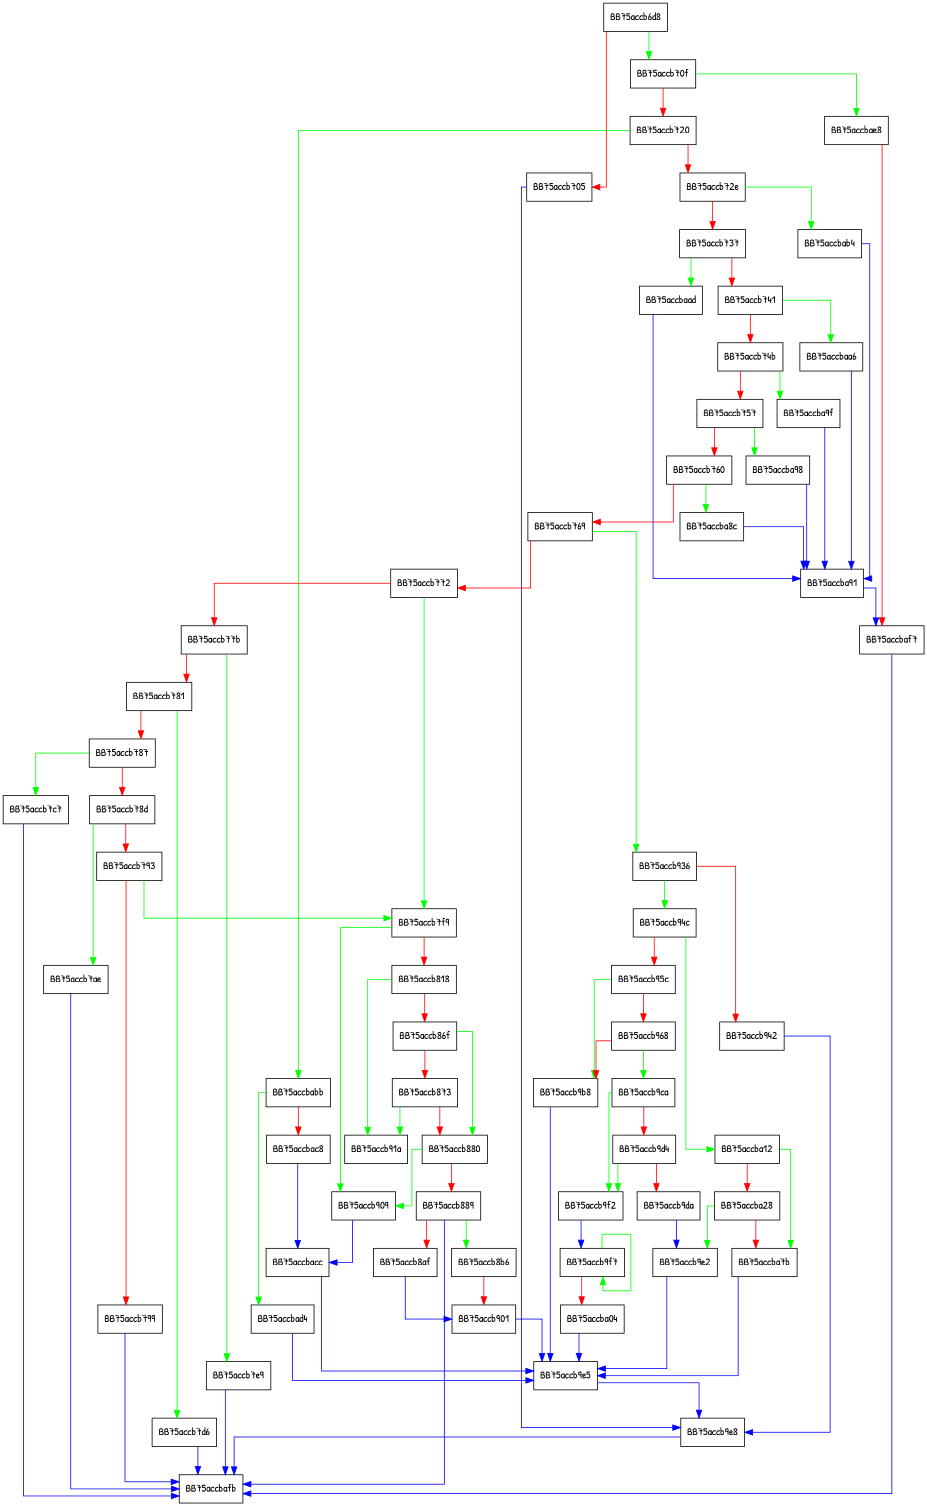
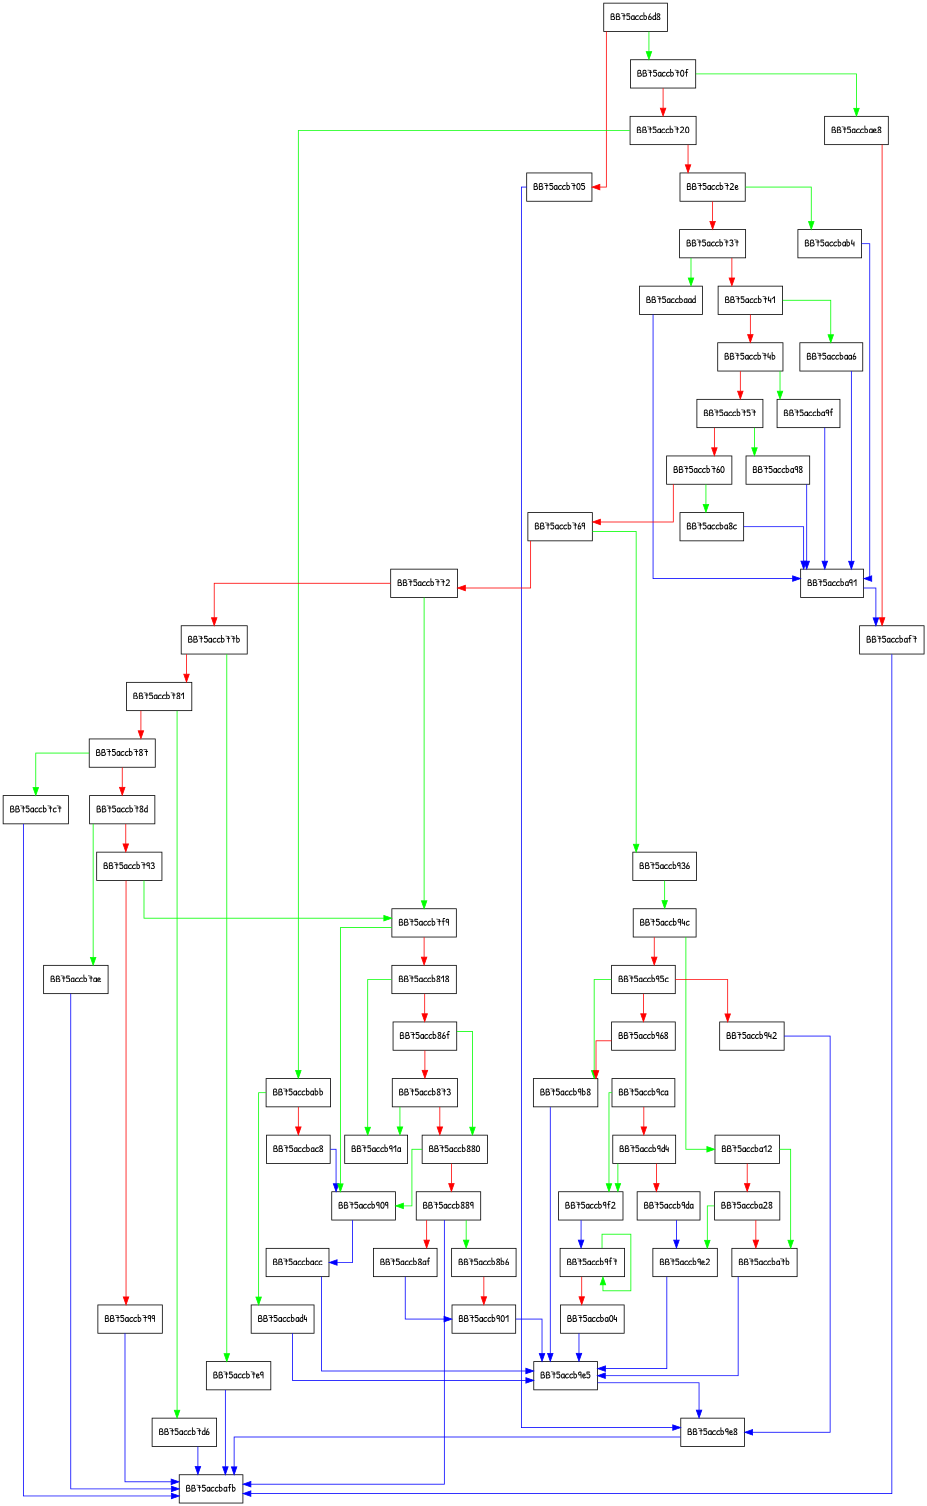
edge "BB75accb936" -> "BB75accb942": now "BB75accb95c" -> "BB75accb942"
edge "BB75accb968" -> "BB75accb9ca": removed
edge "BB75accbac8" -> "BB75accbacc": now "BB75accbac8" -> "BB75accb909"
